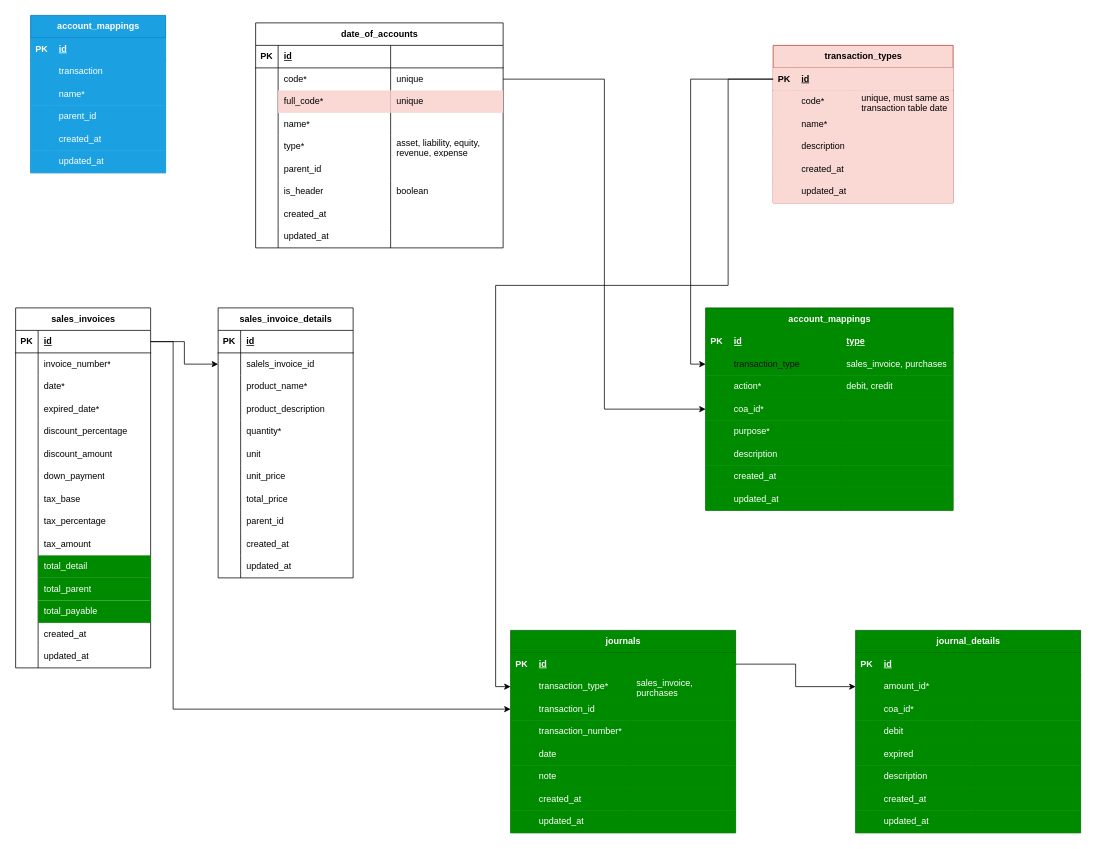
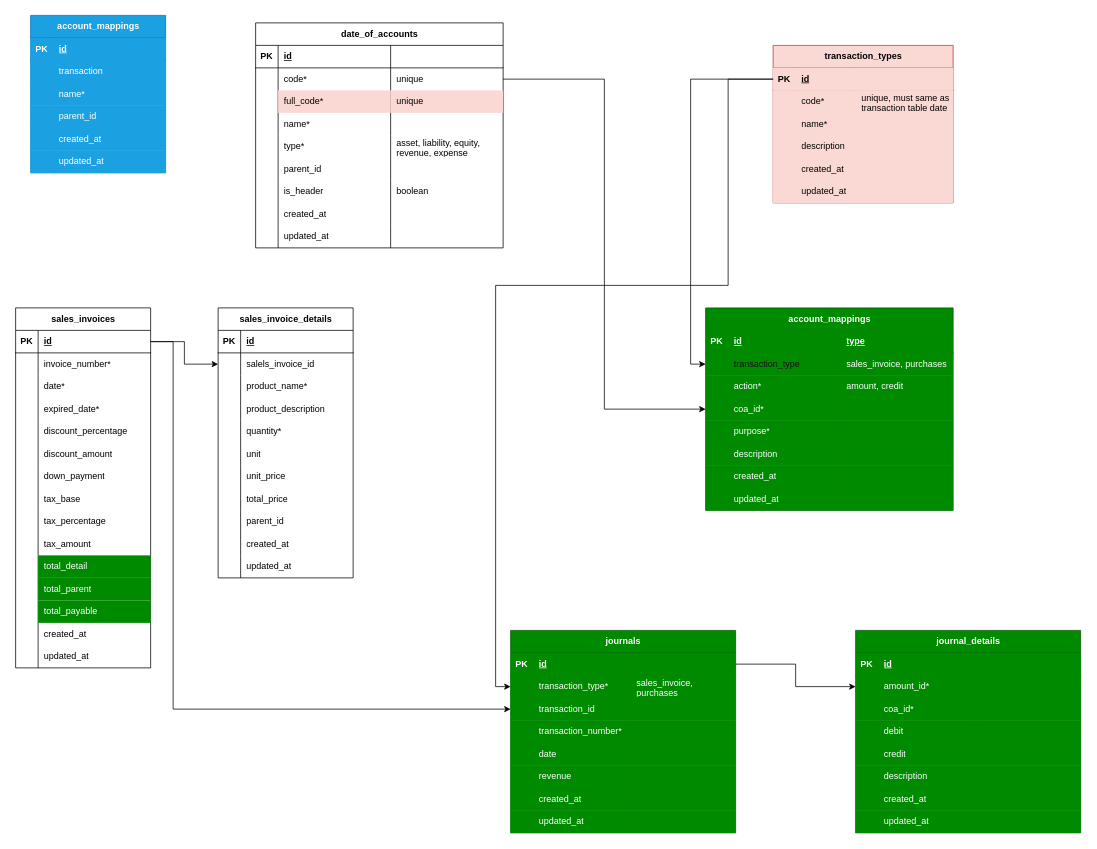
node "debit, credit": label "debit, credit" -> "amount, credit"
node "expired": label "expired" -> "credit"
node "note": label "note" -> "revenue"
